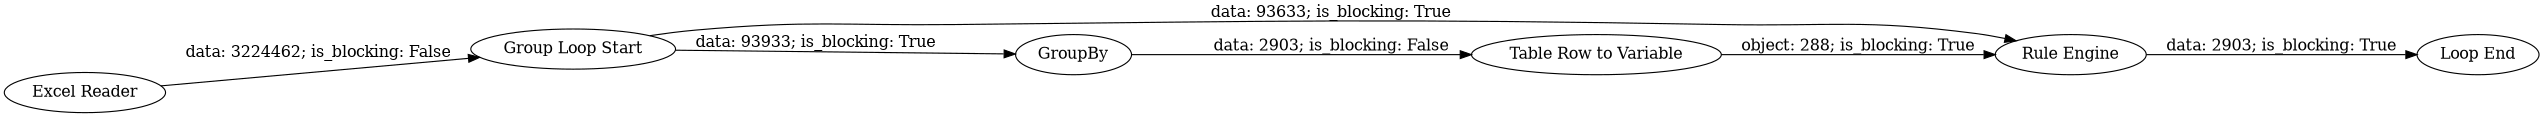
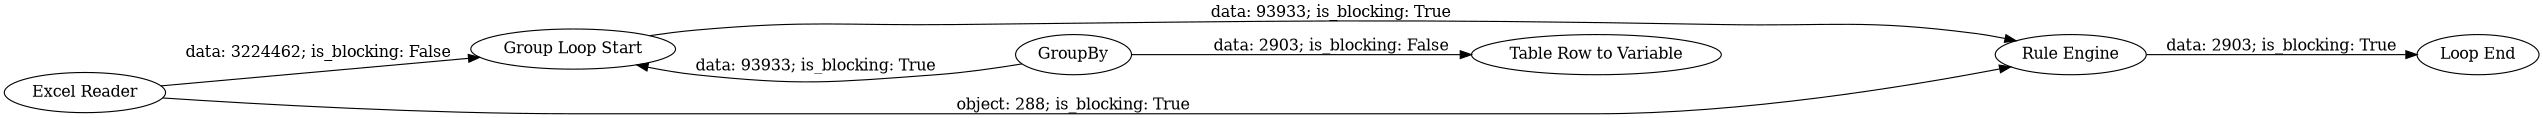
edge "Group Loop Start" -> "Rule Engine": label "data: 93633; is_blocking: True" -> "data: 93933; is_blocking: True"
edge "Group Loop Start" -> "GroupBy": reversed
edge "Table Row to Variable" -> "Rule Engine": now "Excel Reader" -> "Rule Engine"
